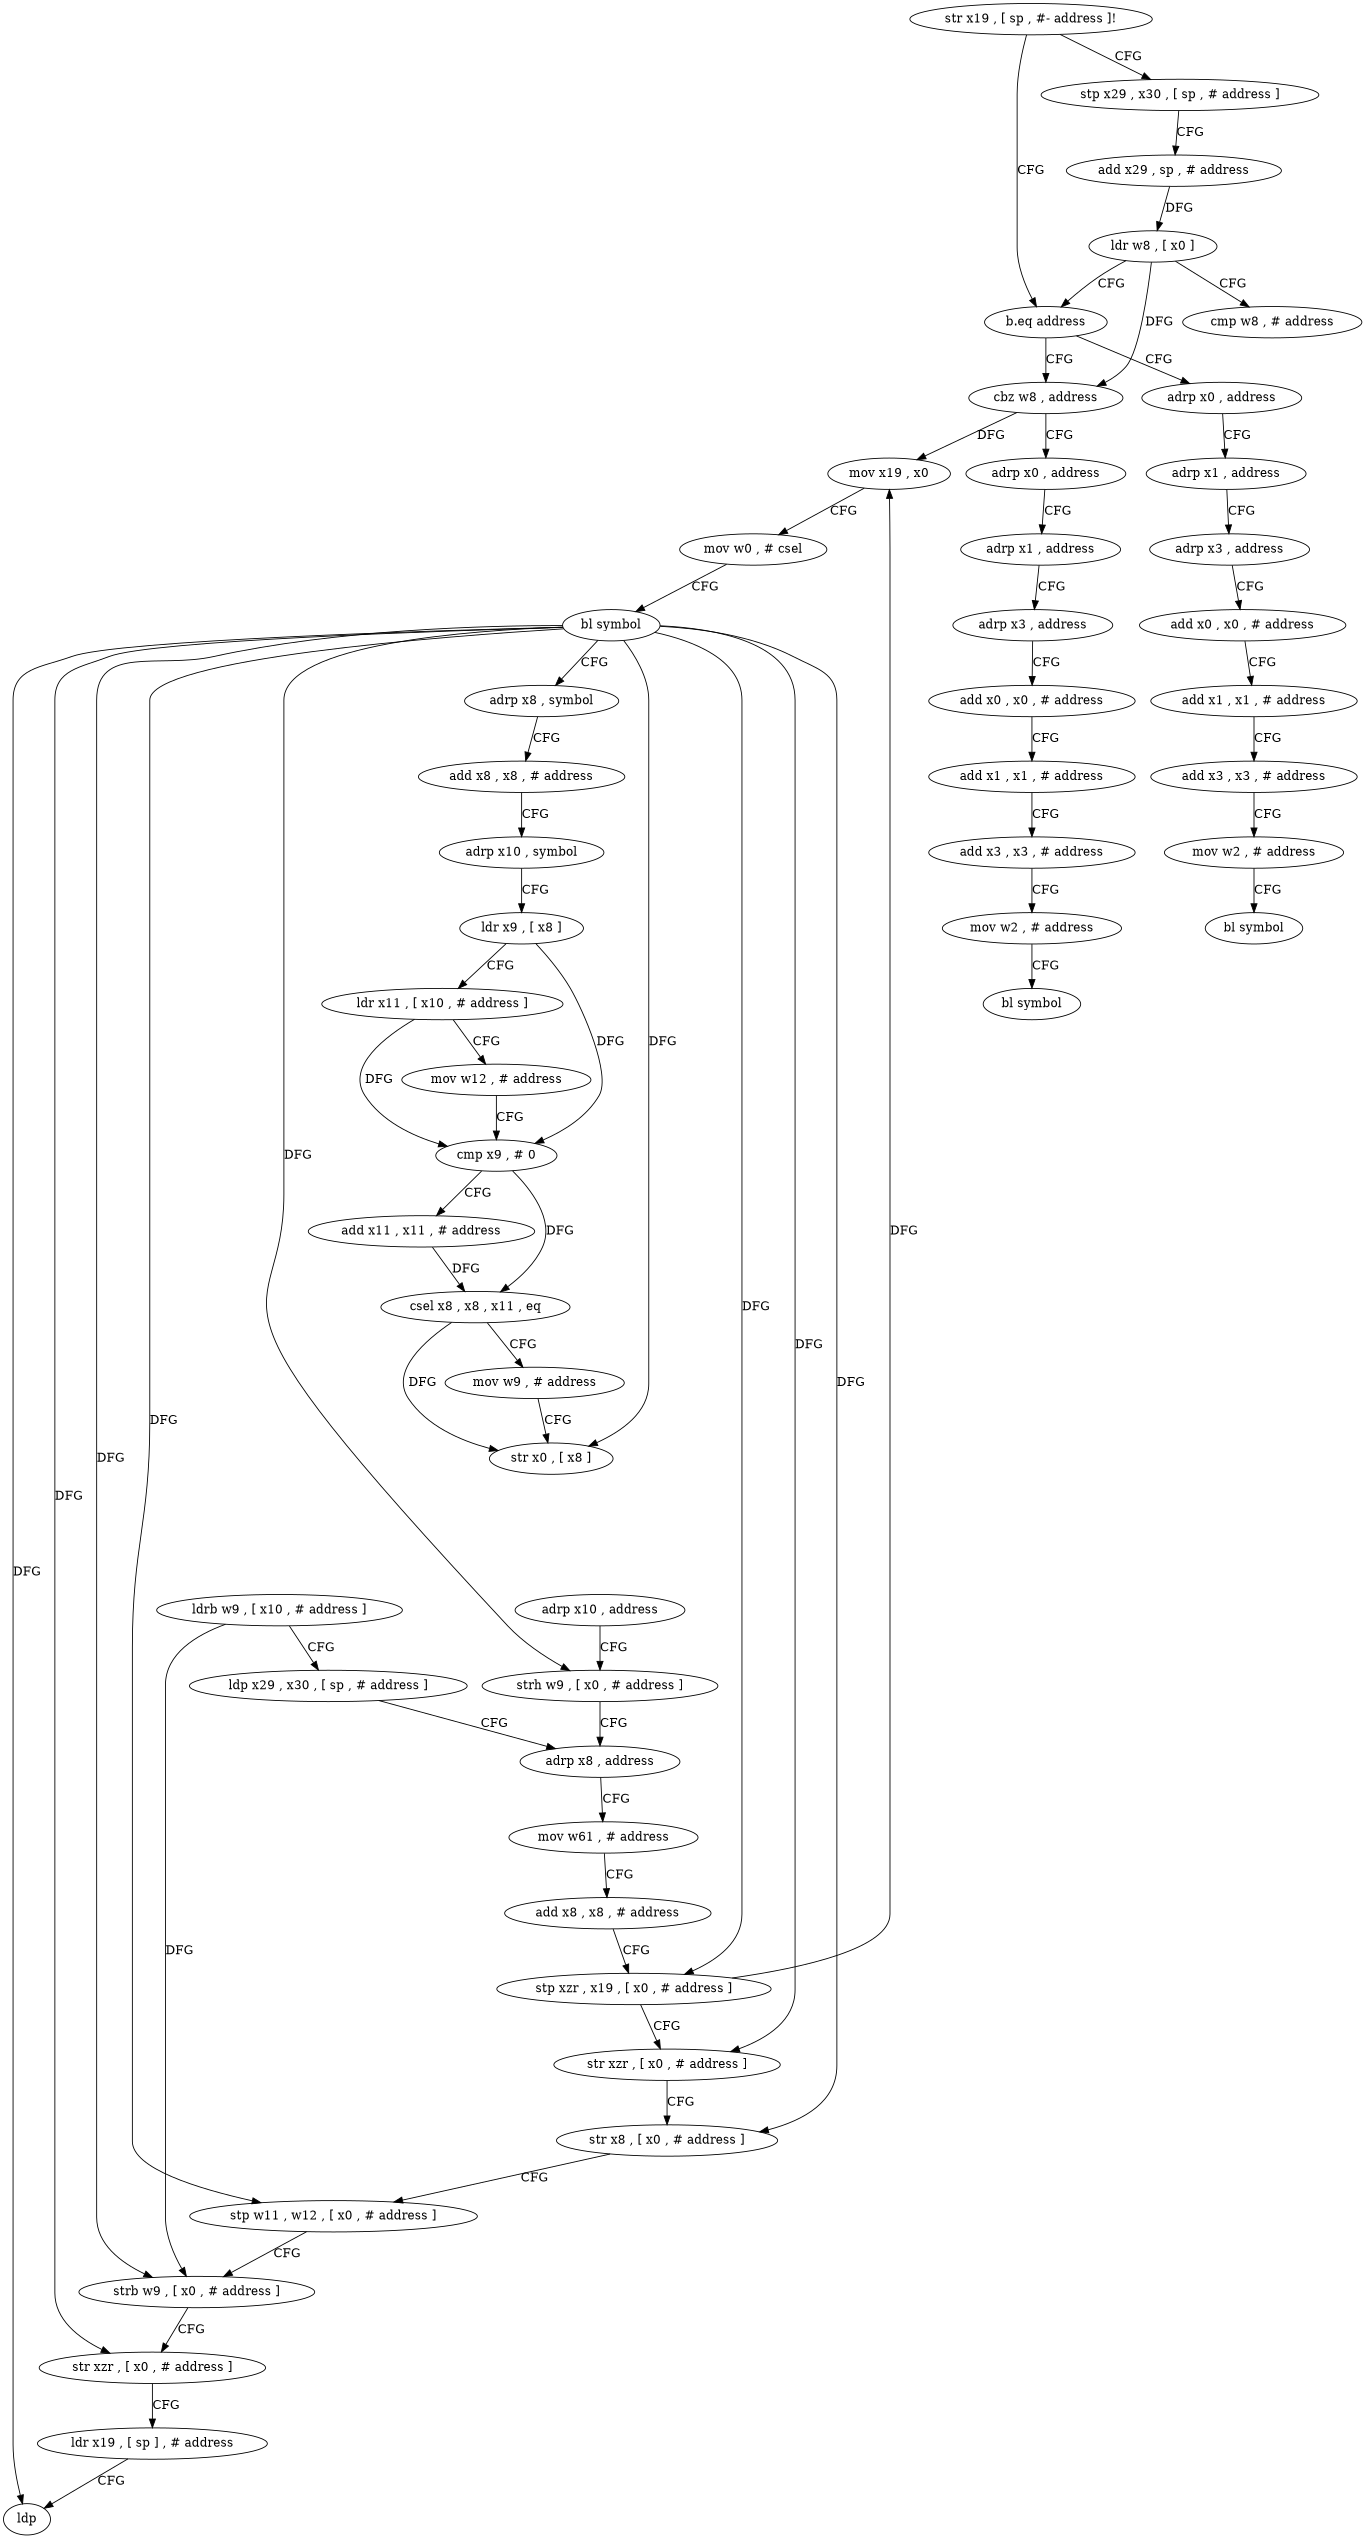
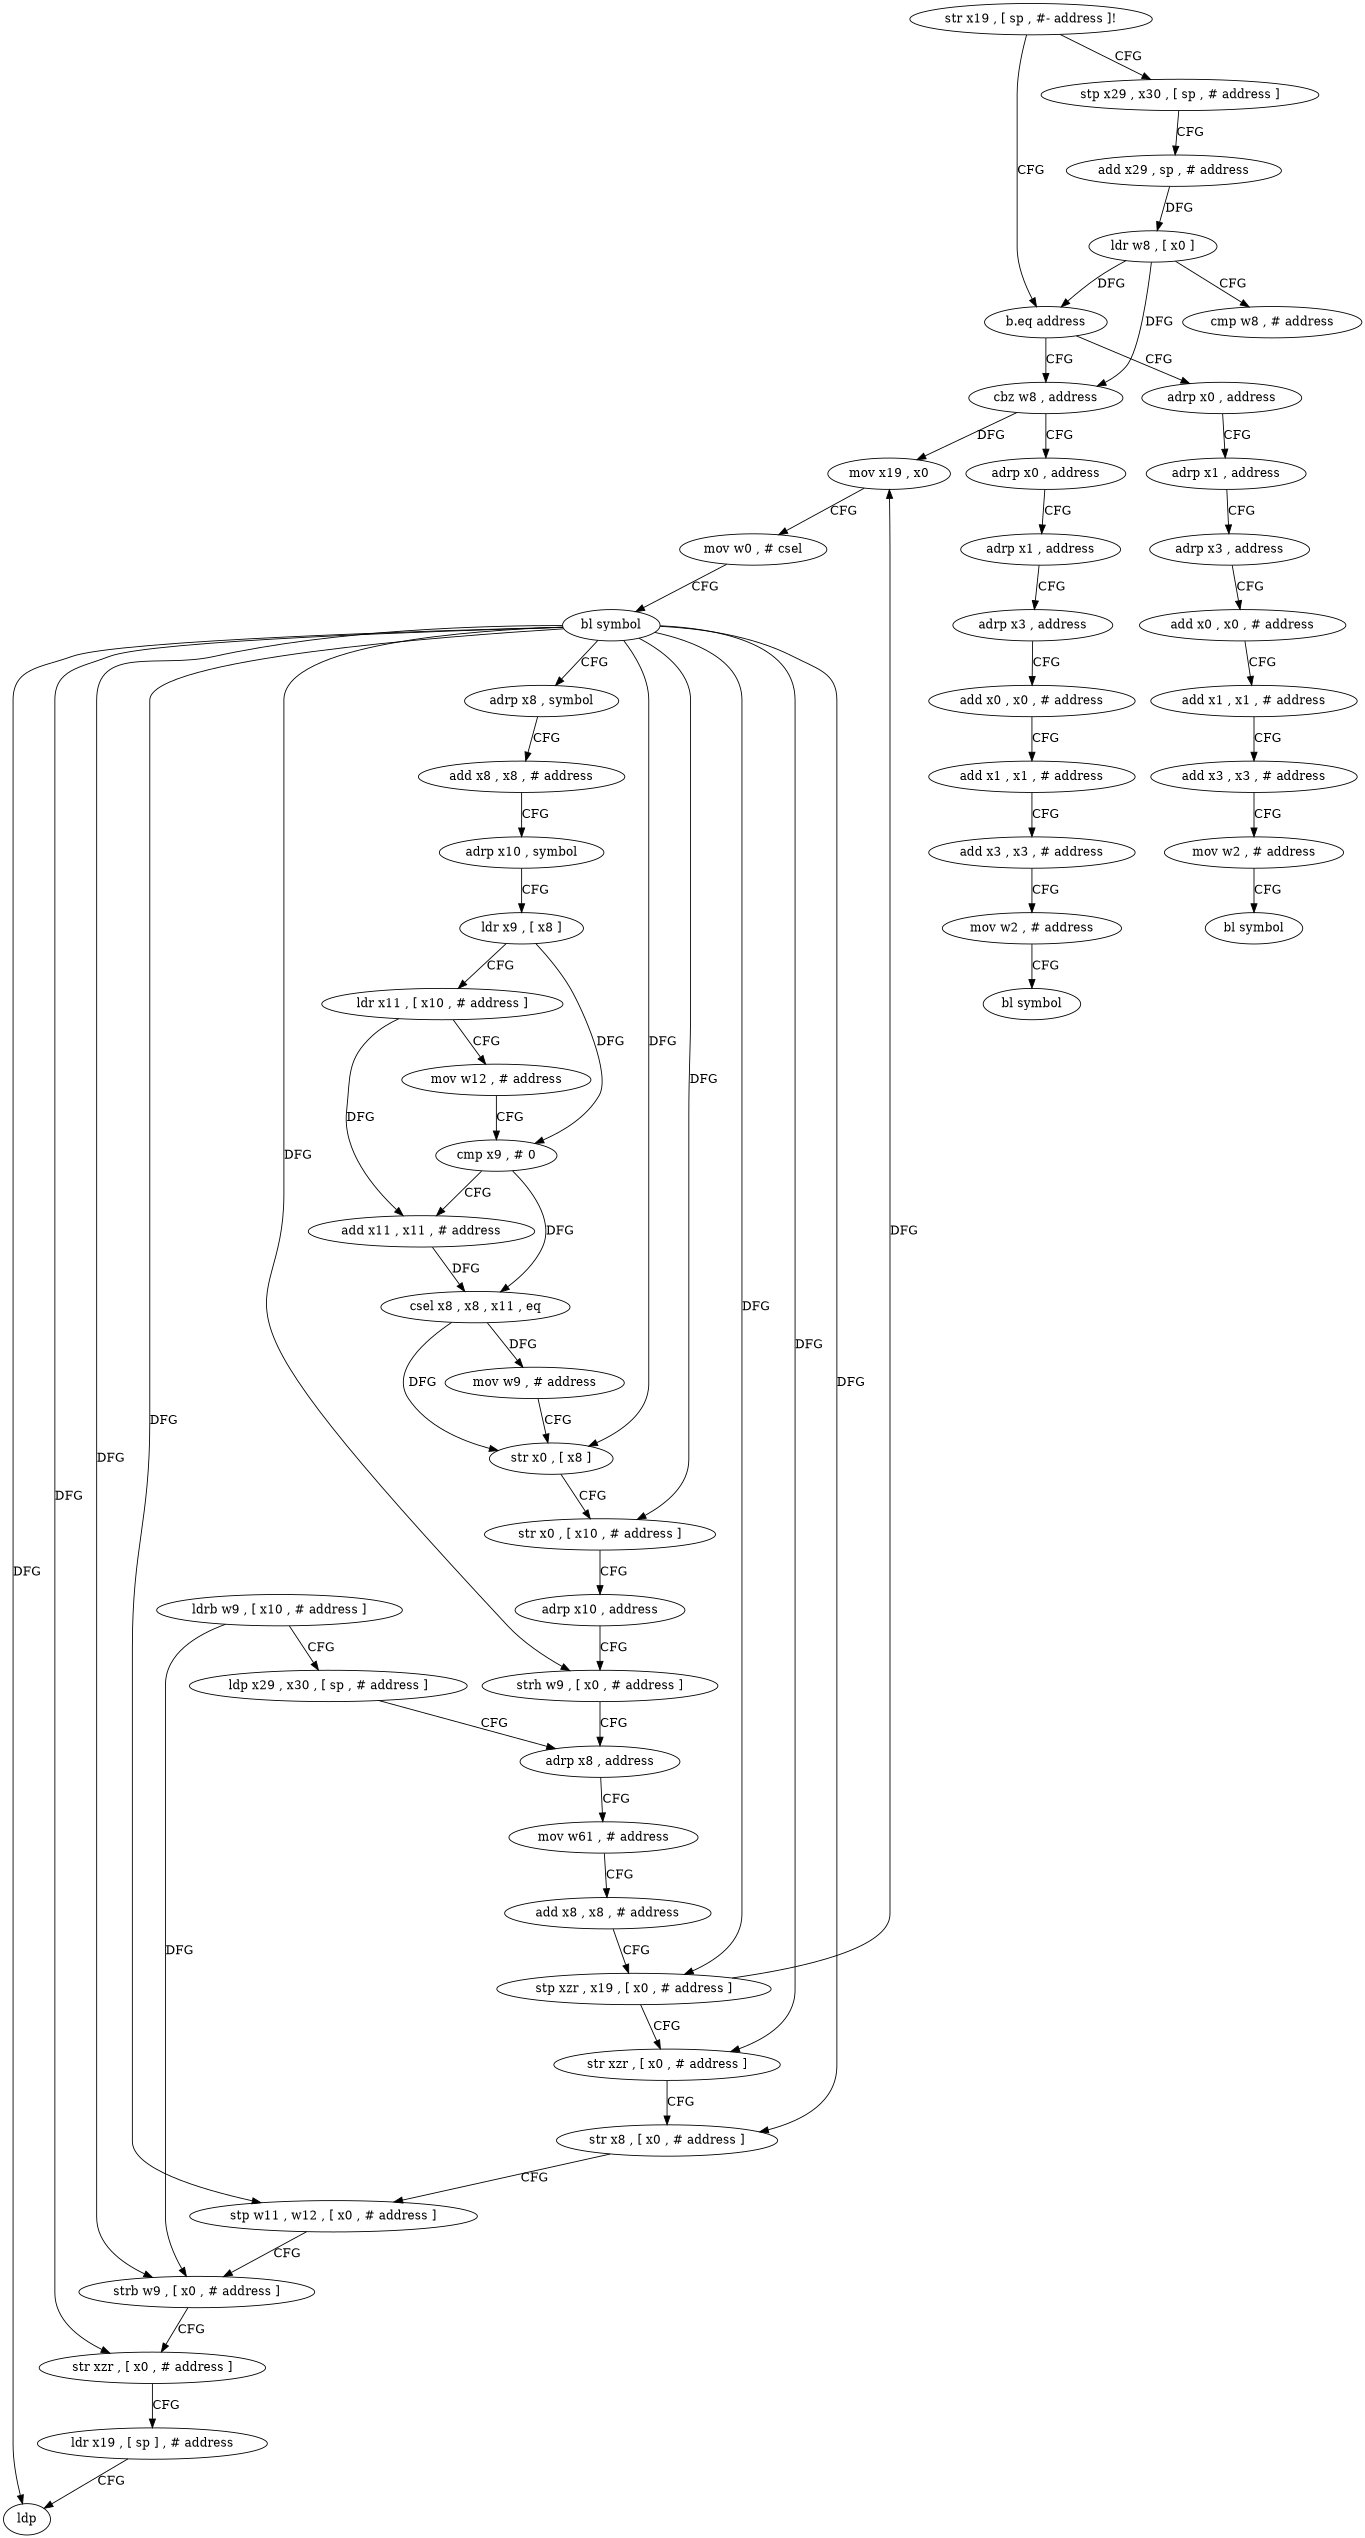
edge "ldr w8 , [ x0 ]" -> "b.eq address": label "CFG" -> "DFG"
edge "ldr x11 , [ x10 , # address ]" -> "cmp x9 , # 0": now "ldr x11 , [ x10 , # address ]" -> "add x11 , x11 , # address"
edge "csel x8 , x8 , x11 , eq" -> "mov w9 , # address": label "CFG" -> "DFG"
node "str x0 , [ x10 , # address ]": added
